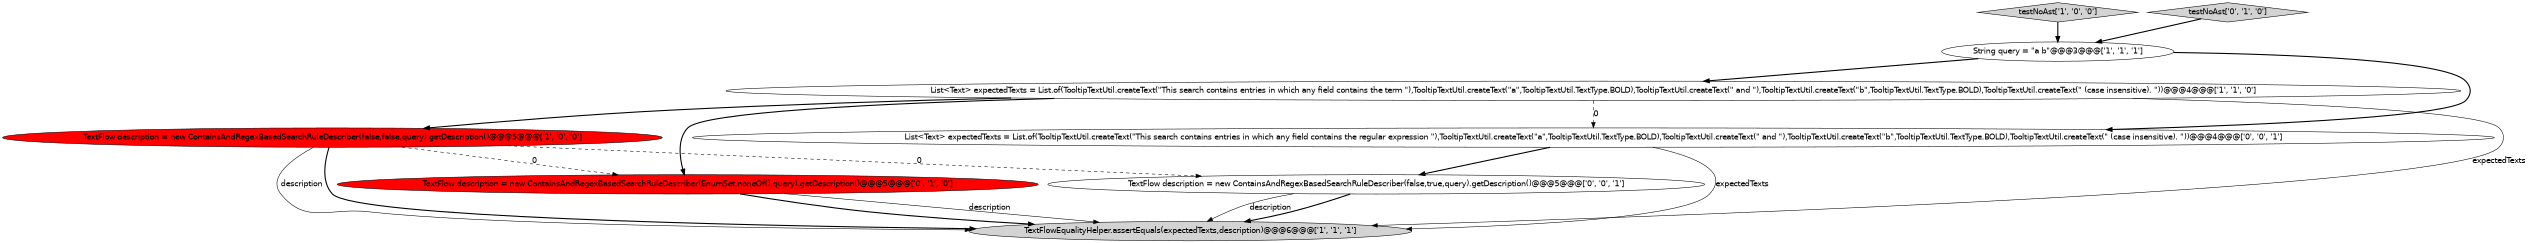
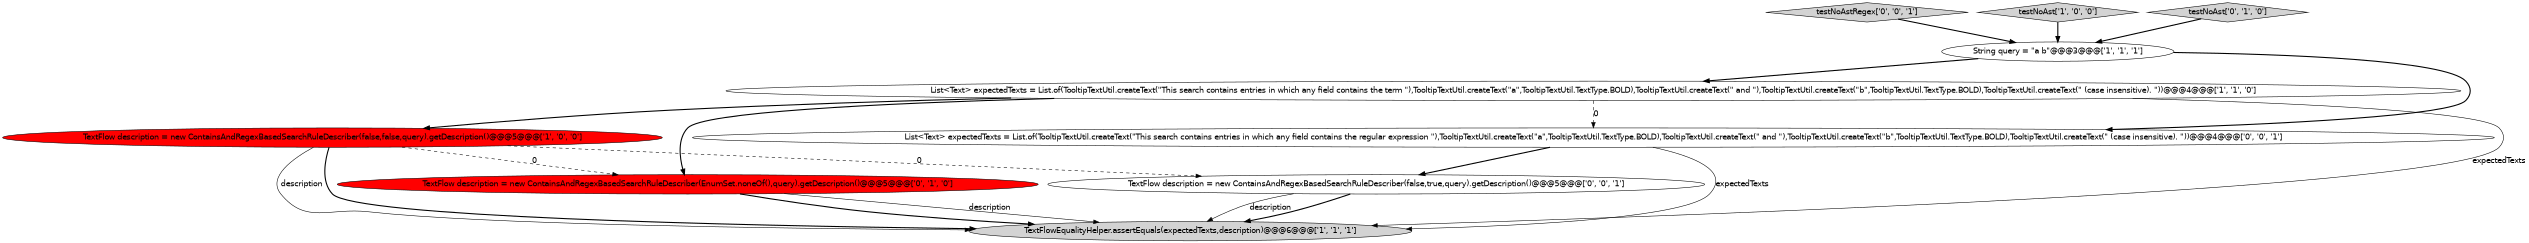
node "testNoAstRegex['0', '0', '1']": added
